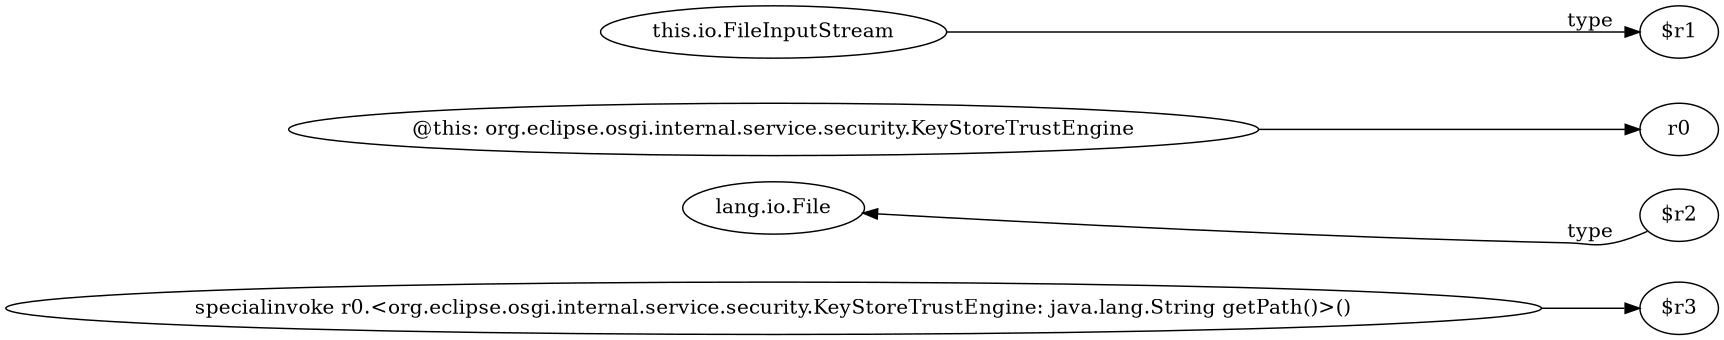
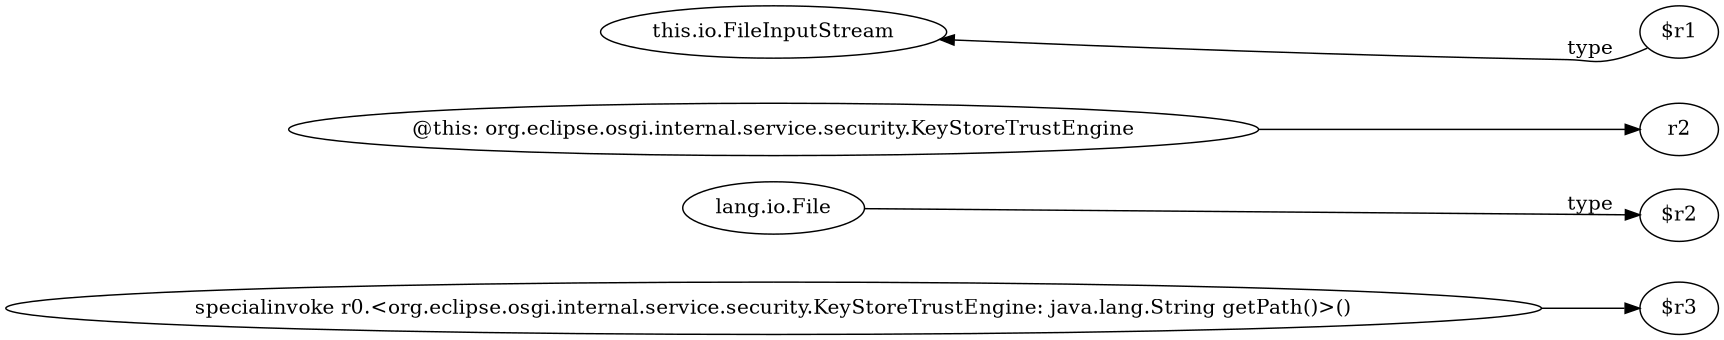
edge "this.io.FileInputStream" -> "$r1": reversed
node "r0": label "r0" -> "r2"
edge "$r2" -> "lang.io.File": reversed
